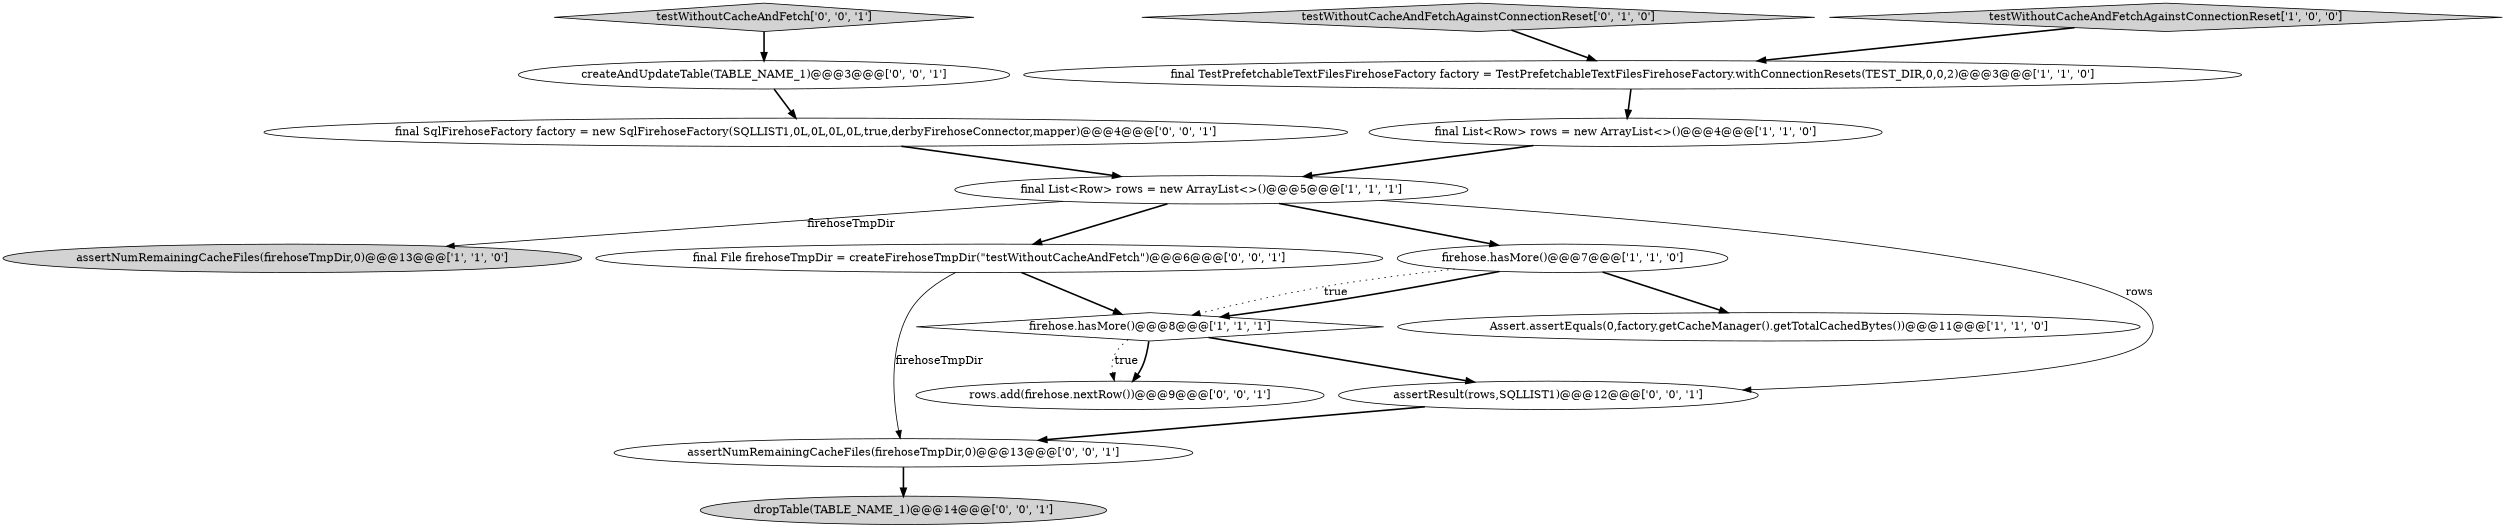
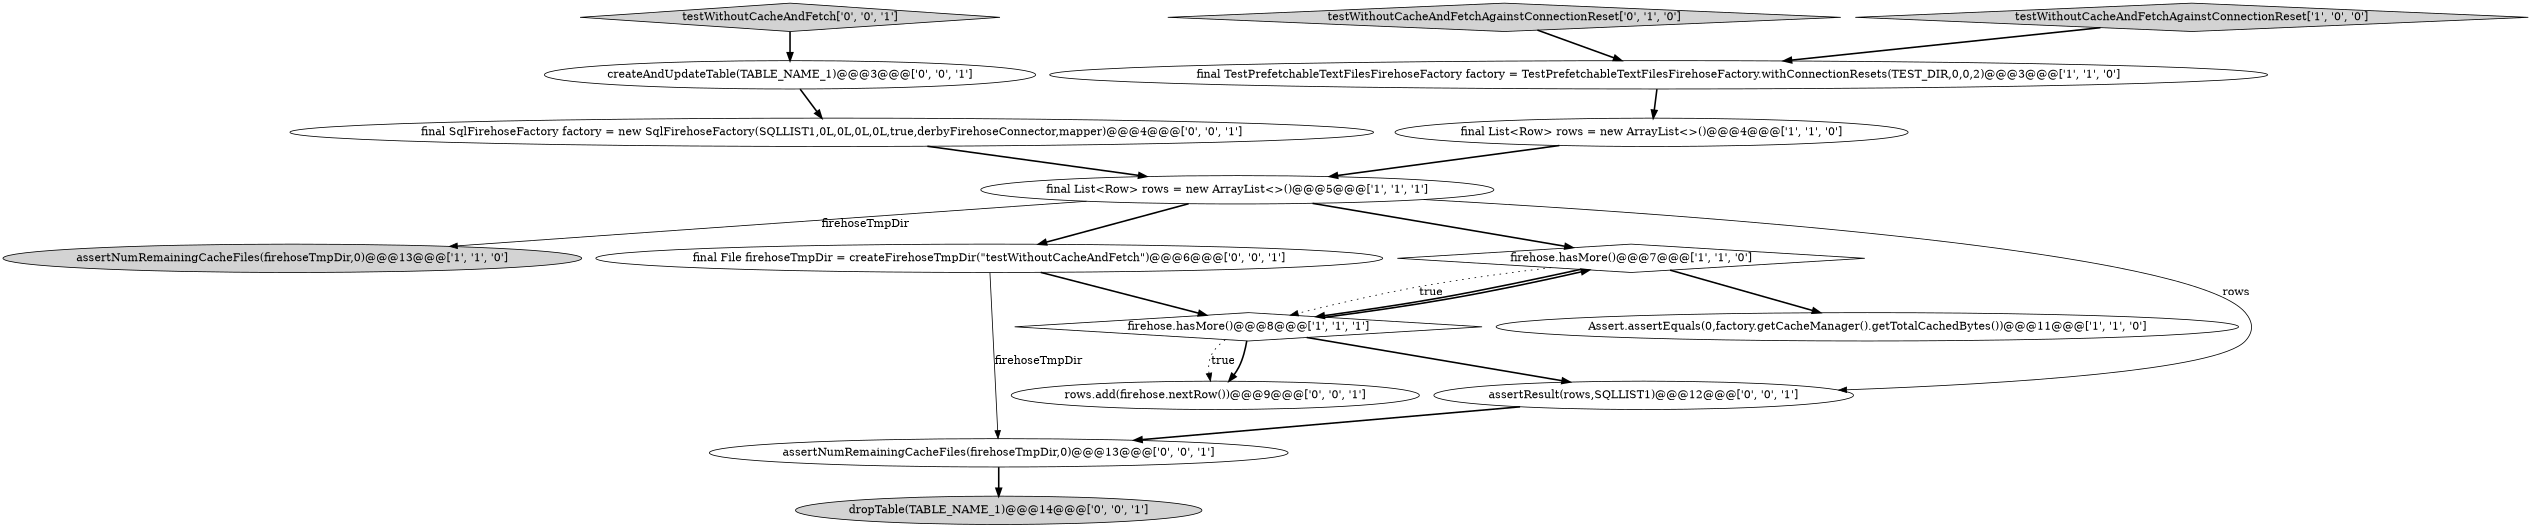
node "firehose.hasMore()@@@7@@@['1', '1', '0']": shape ellipse -> diamond
edge "firehose.hasMore()@@@8@@@['1', '1', '1']" -> "firehose.hasMore()@@@7@@@['1', '1', '0']": added
